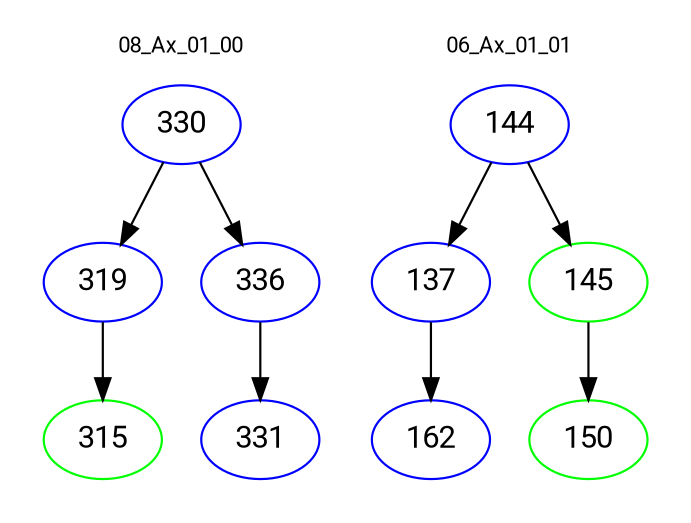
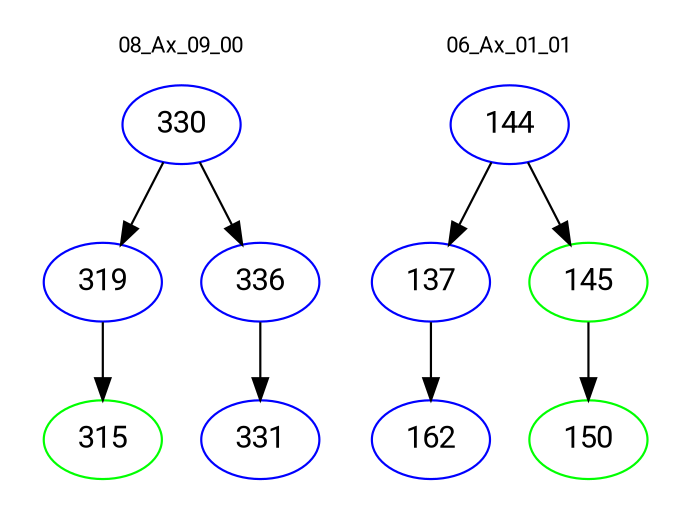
cluster "08_Ax_01_00": label "08_Ax_01_00" -> "08_Ax_09_00"
